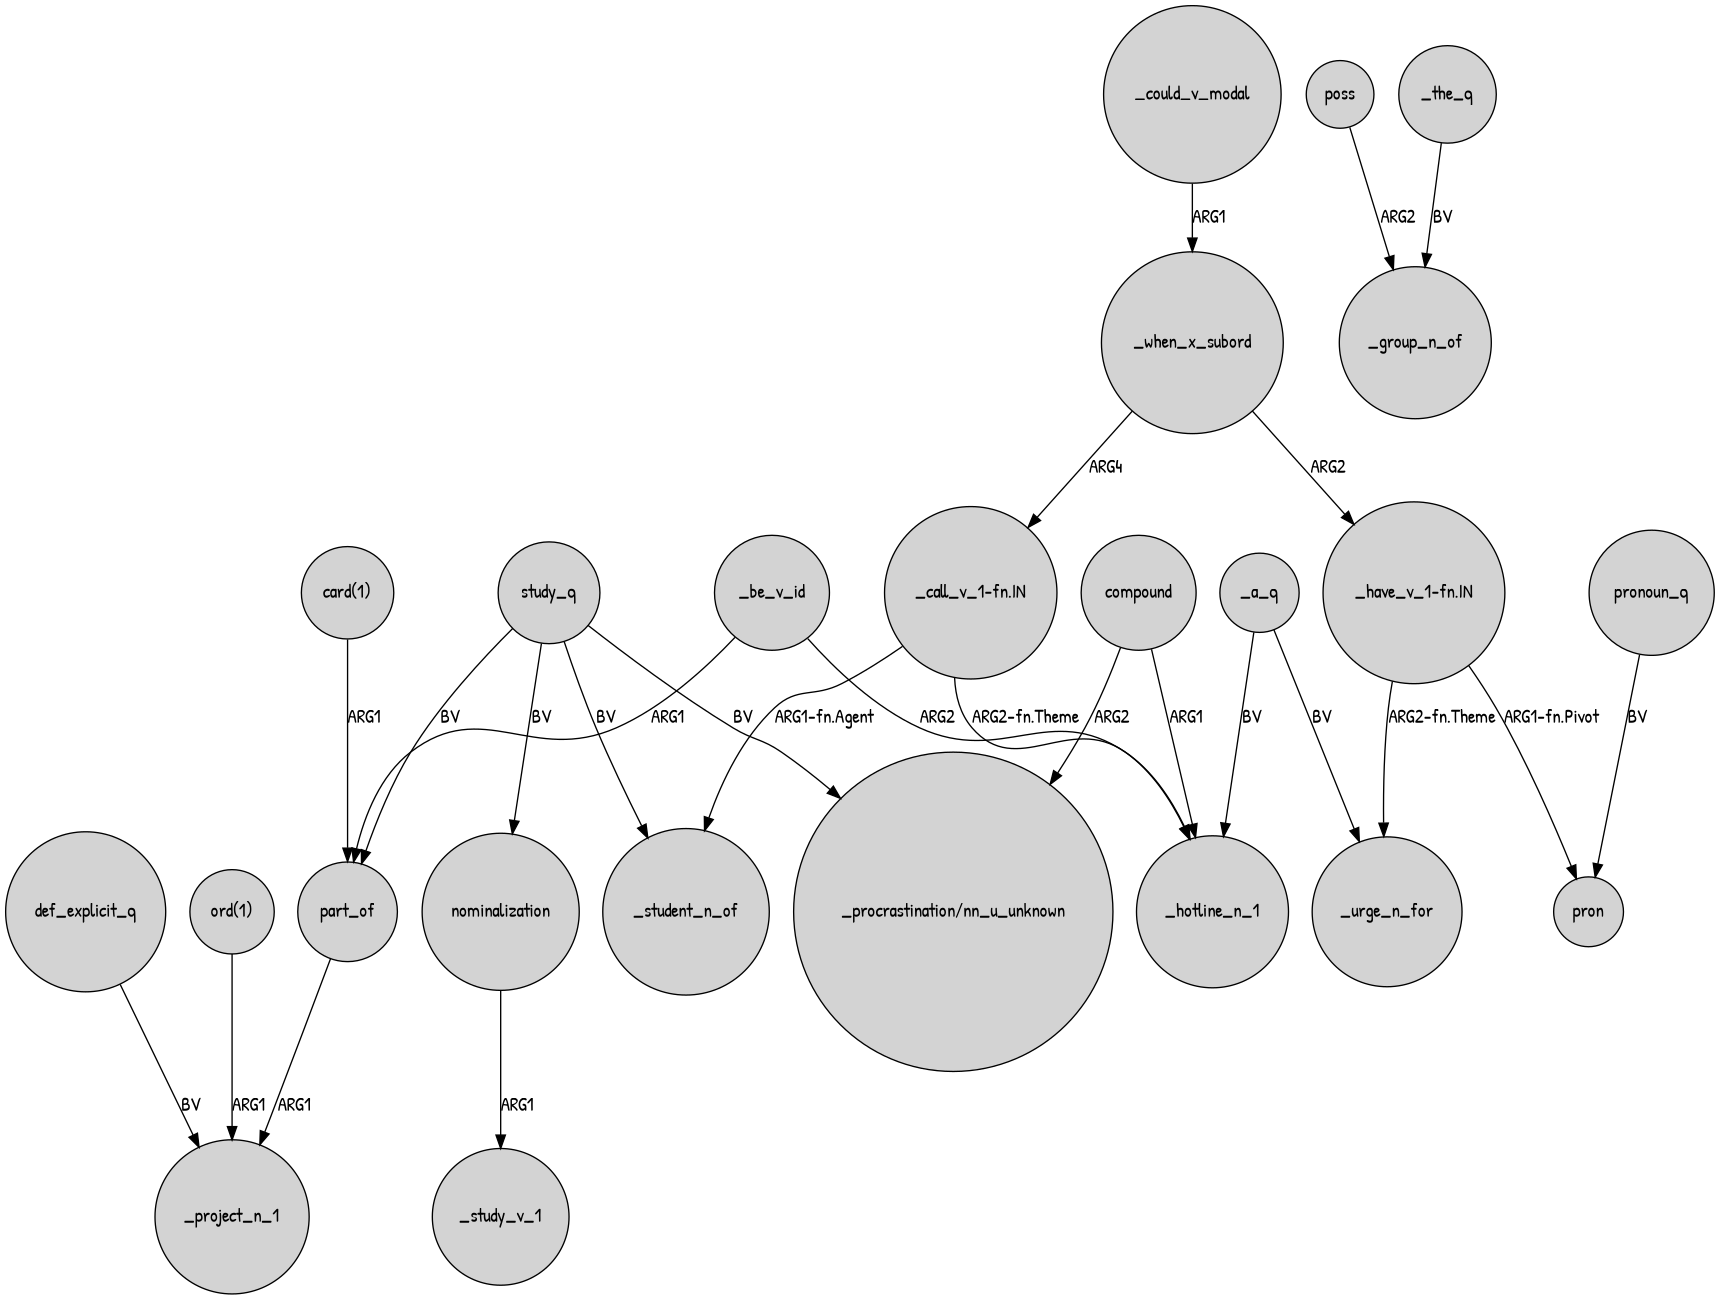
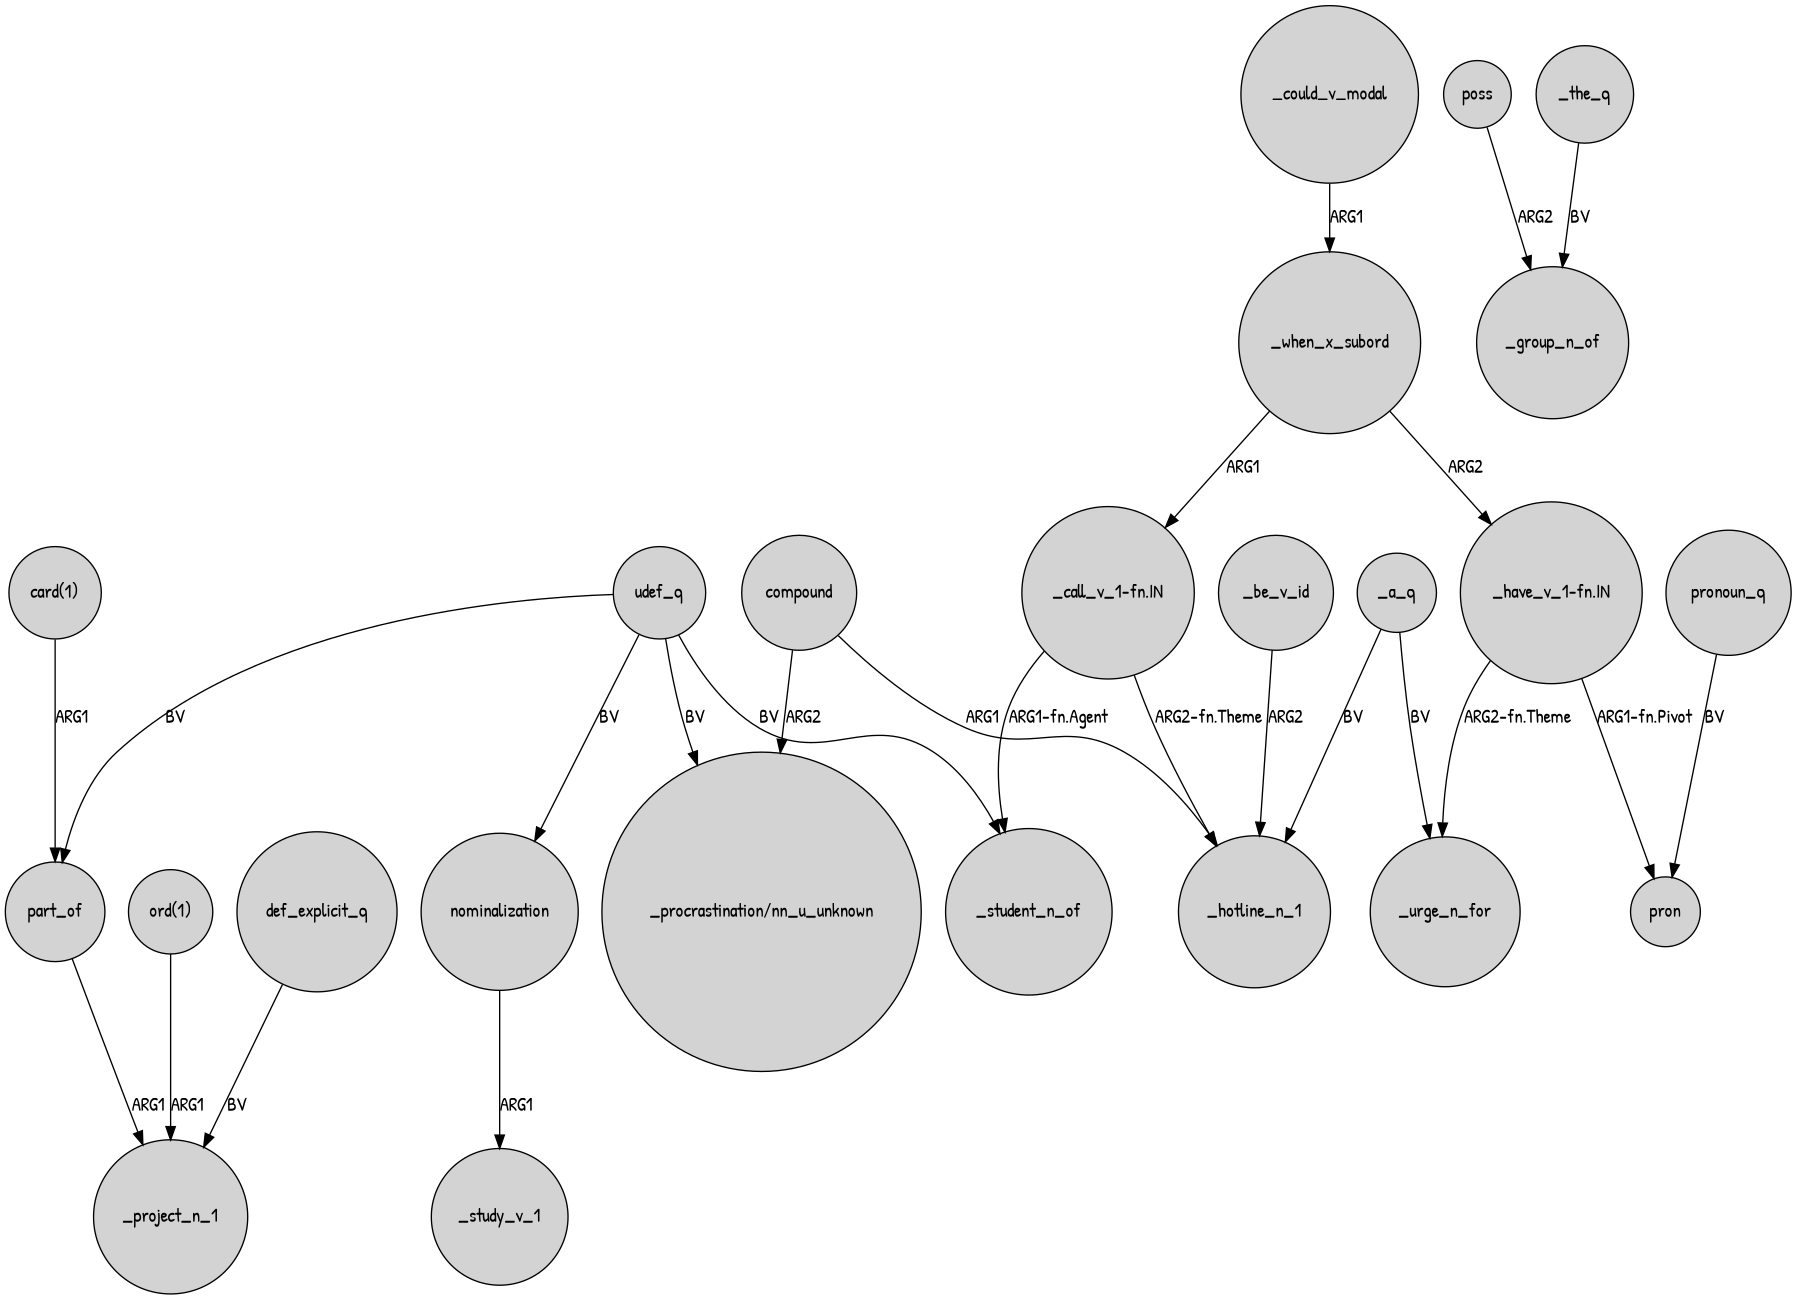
edge "_when_x_subord" -> "_call_v_1-fn.IN": label "ARG4" -> "ARG1"
node "study_q": label "study_q" -> "udef_q"
edge "_be_v_id" -> "part_of": removed, label "ARG1"
